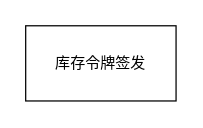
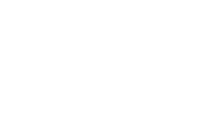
node "库存令牌签发": removed
